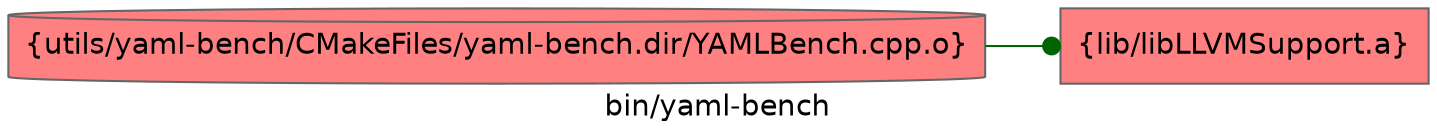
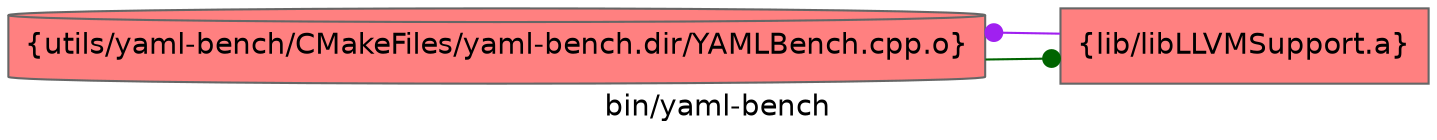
edge "{lib/libLLVMSupport.a}" -> "{utils/yaml-bench/CMakeFiles/yaml-bench.dir/YAMLBench.cpp.o}": added
